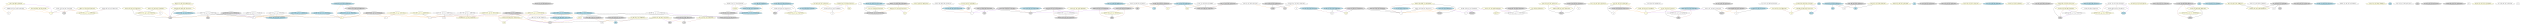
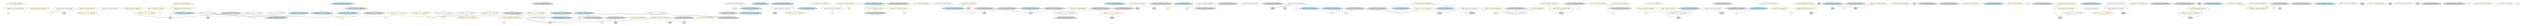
node "96570": added
